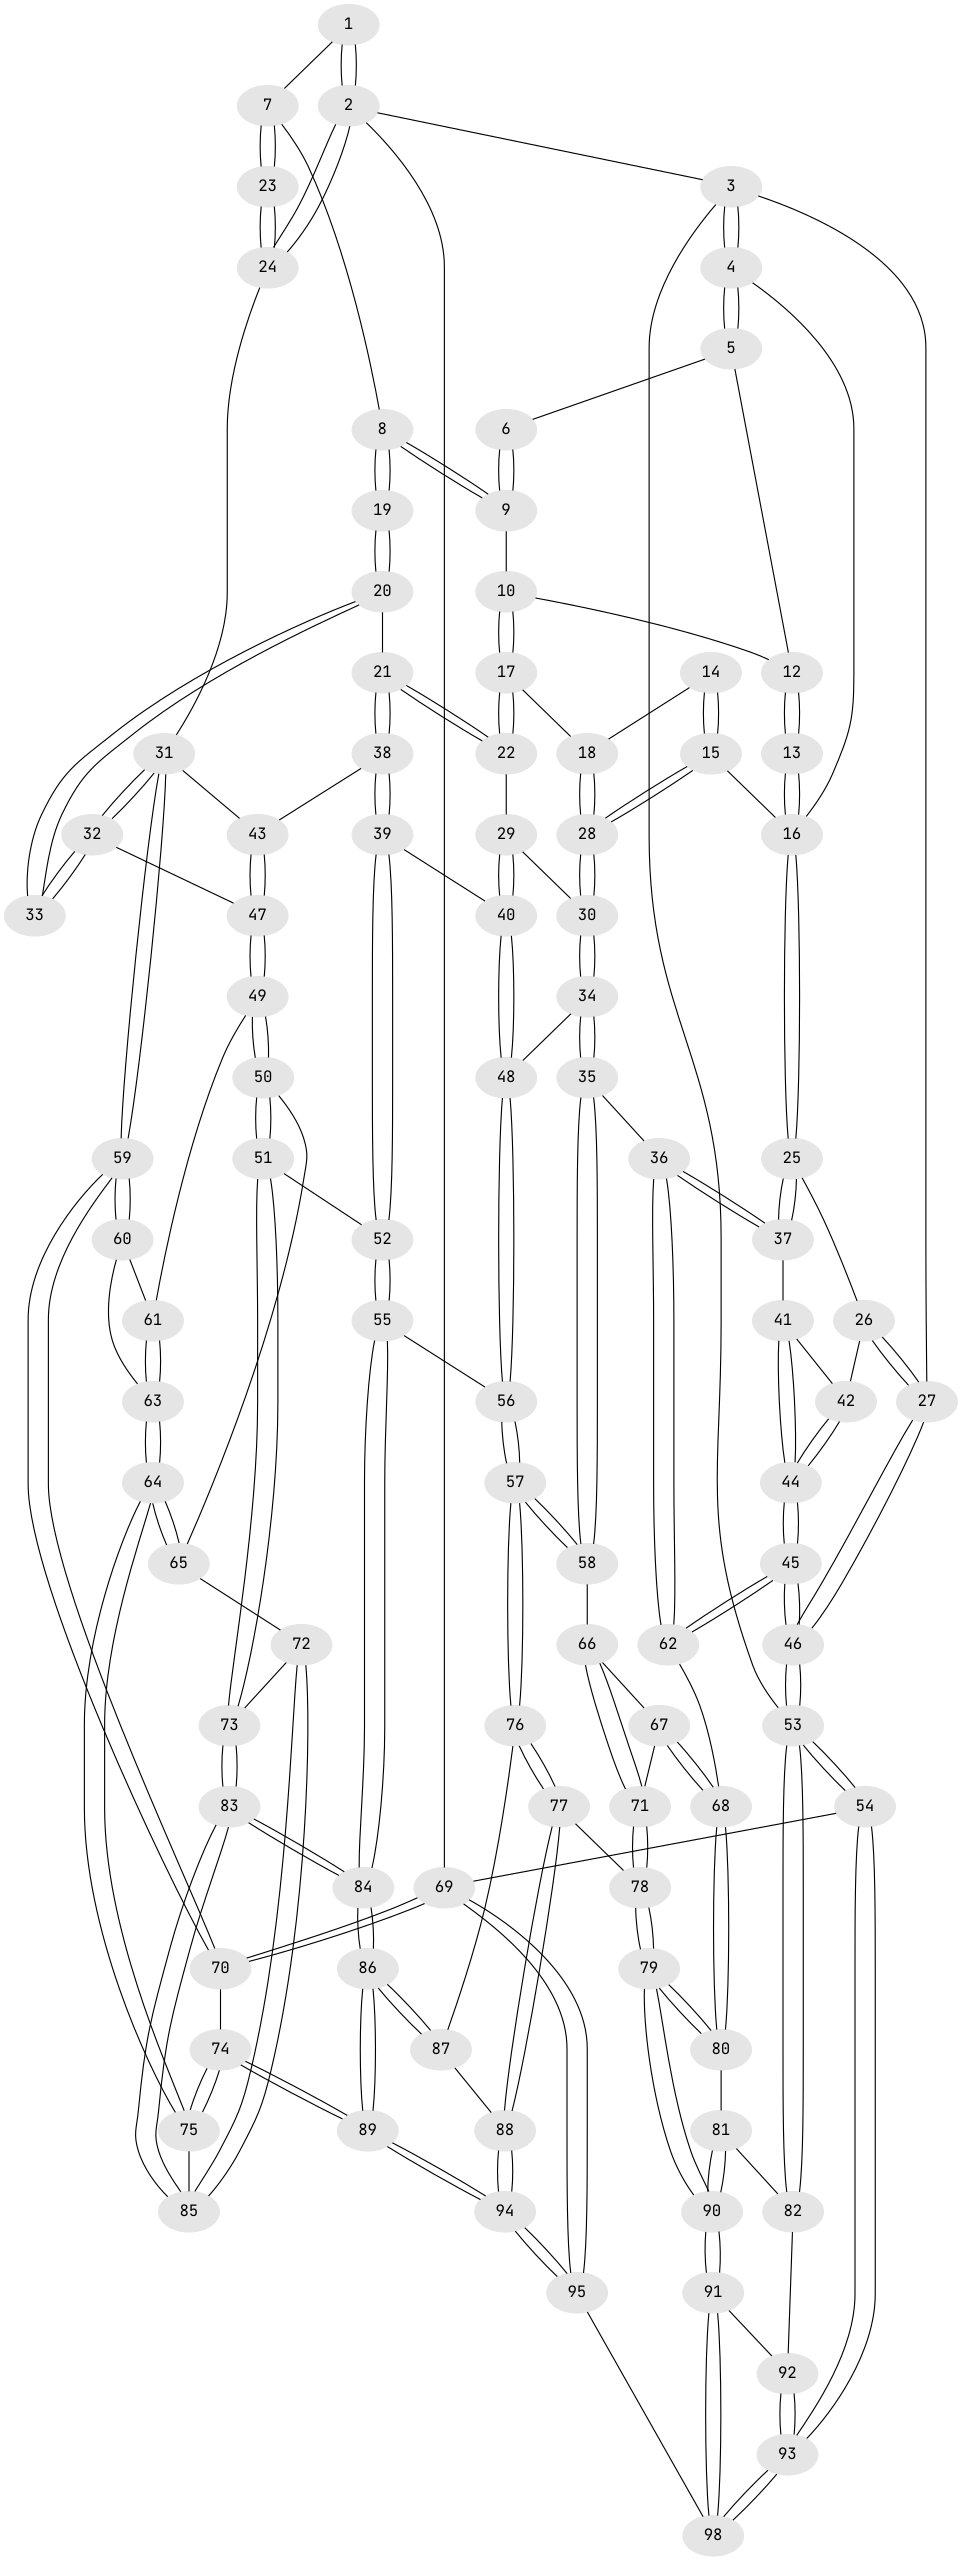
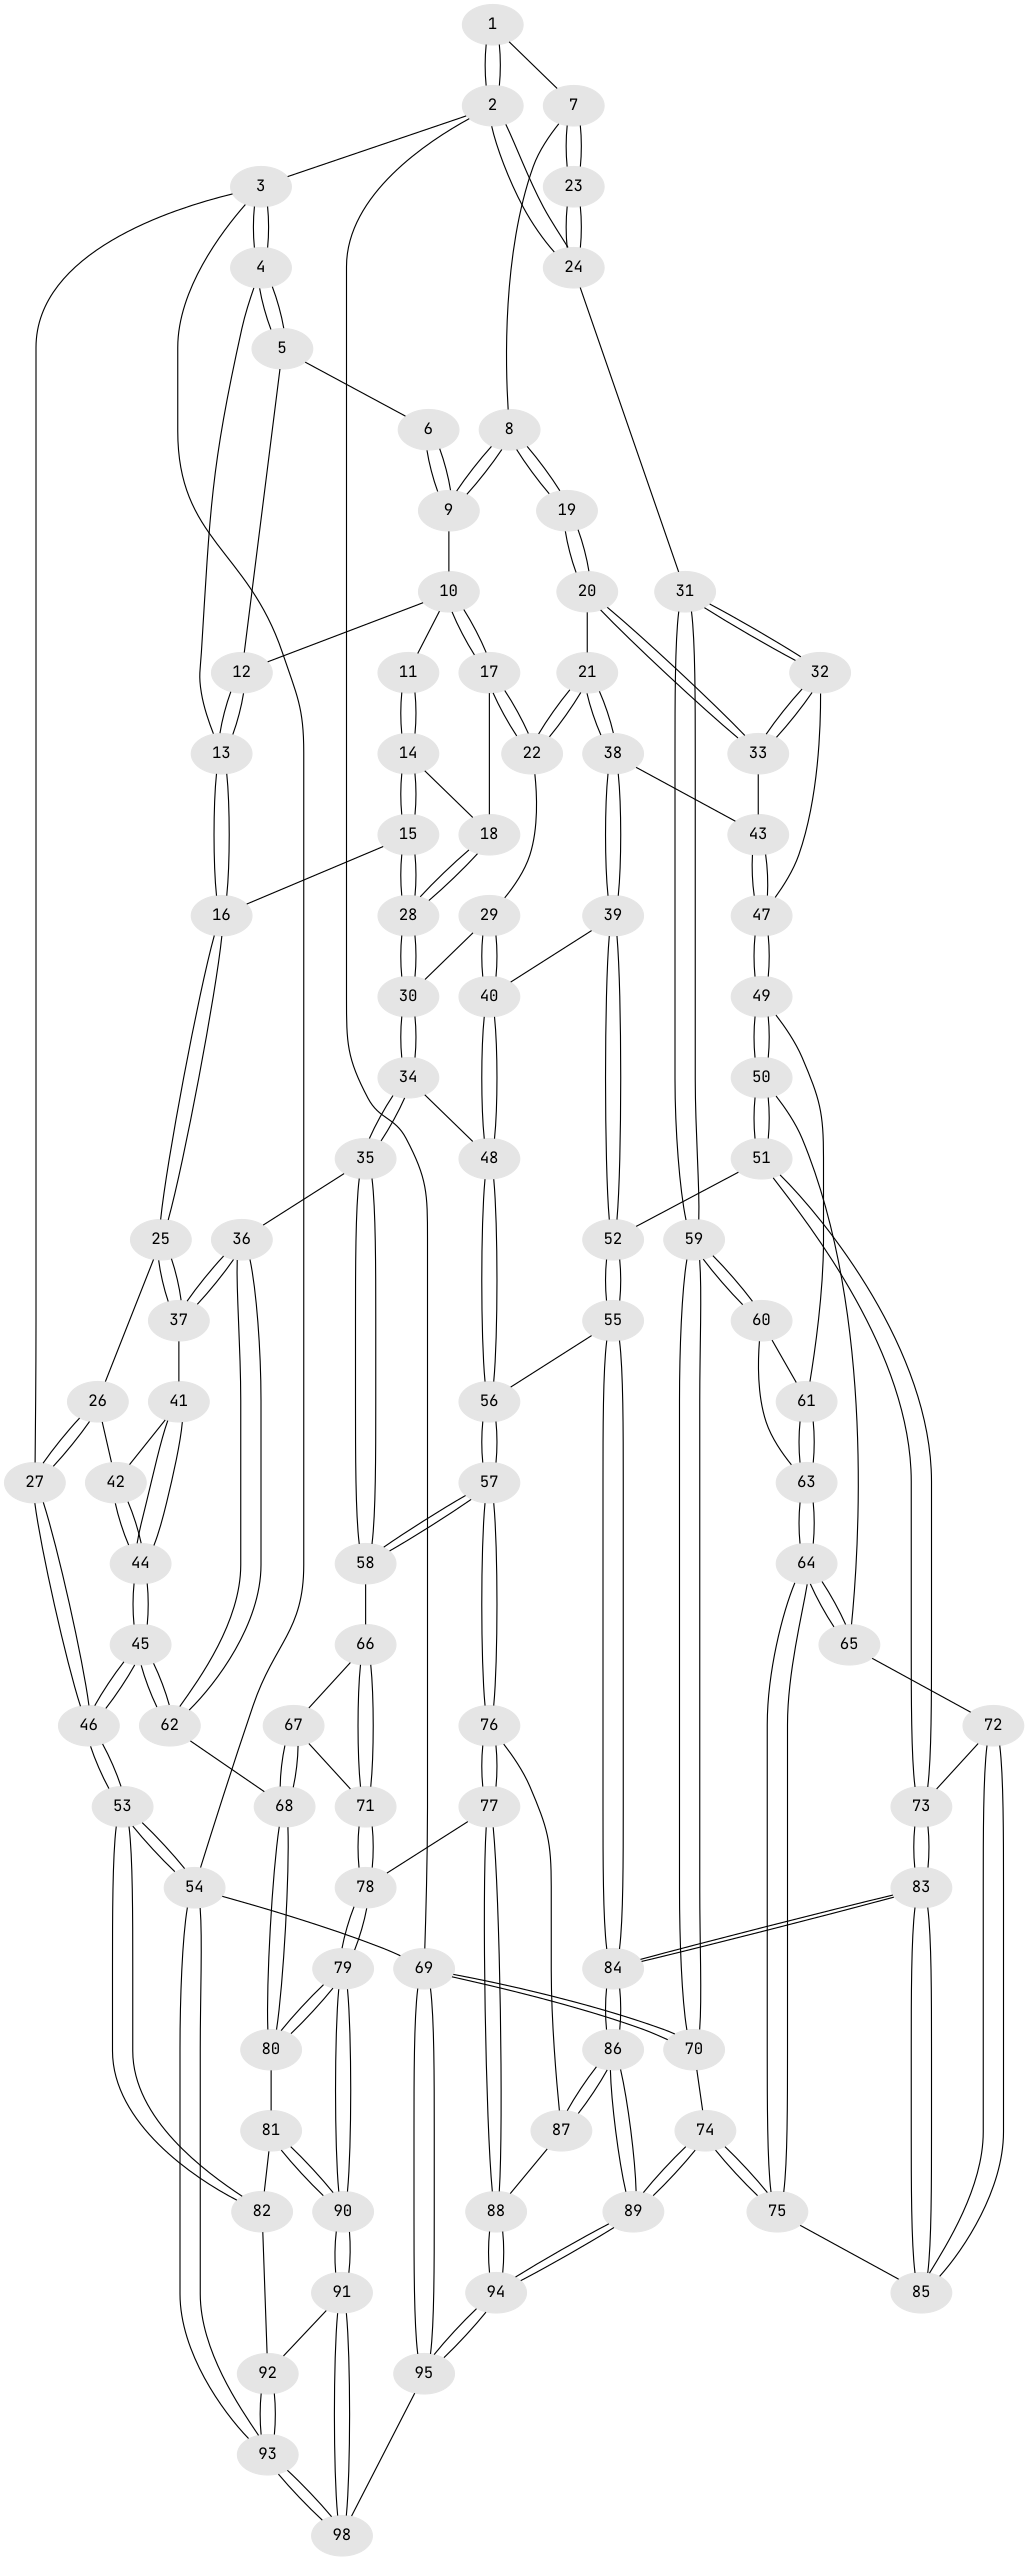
edge "4" -- "16": now "4" -- "13"
node "11": added
edge "31" -- "43": now "33" -- "43"
edge "3" -- "53": now "3" -- "54"
